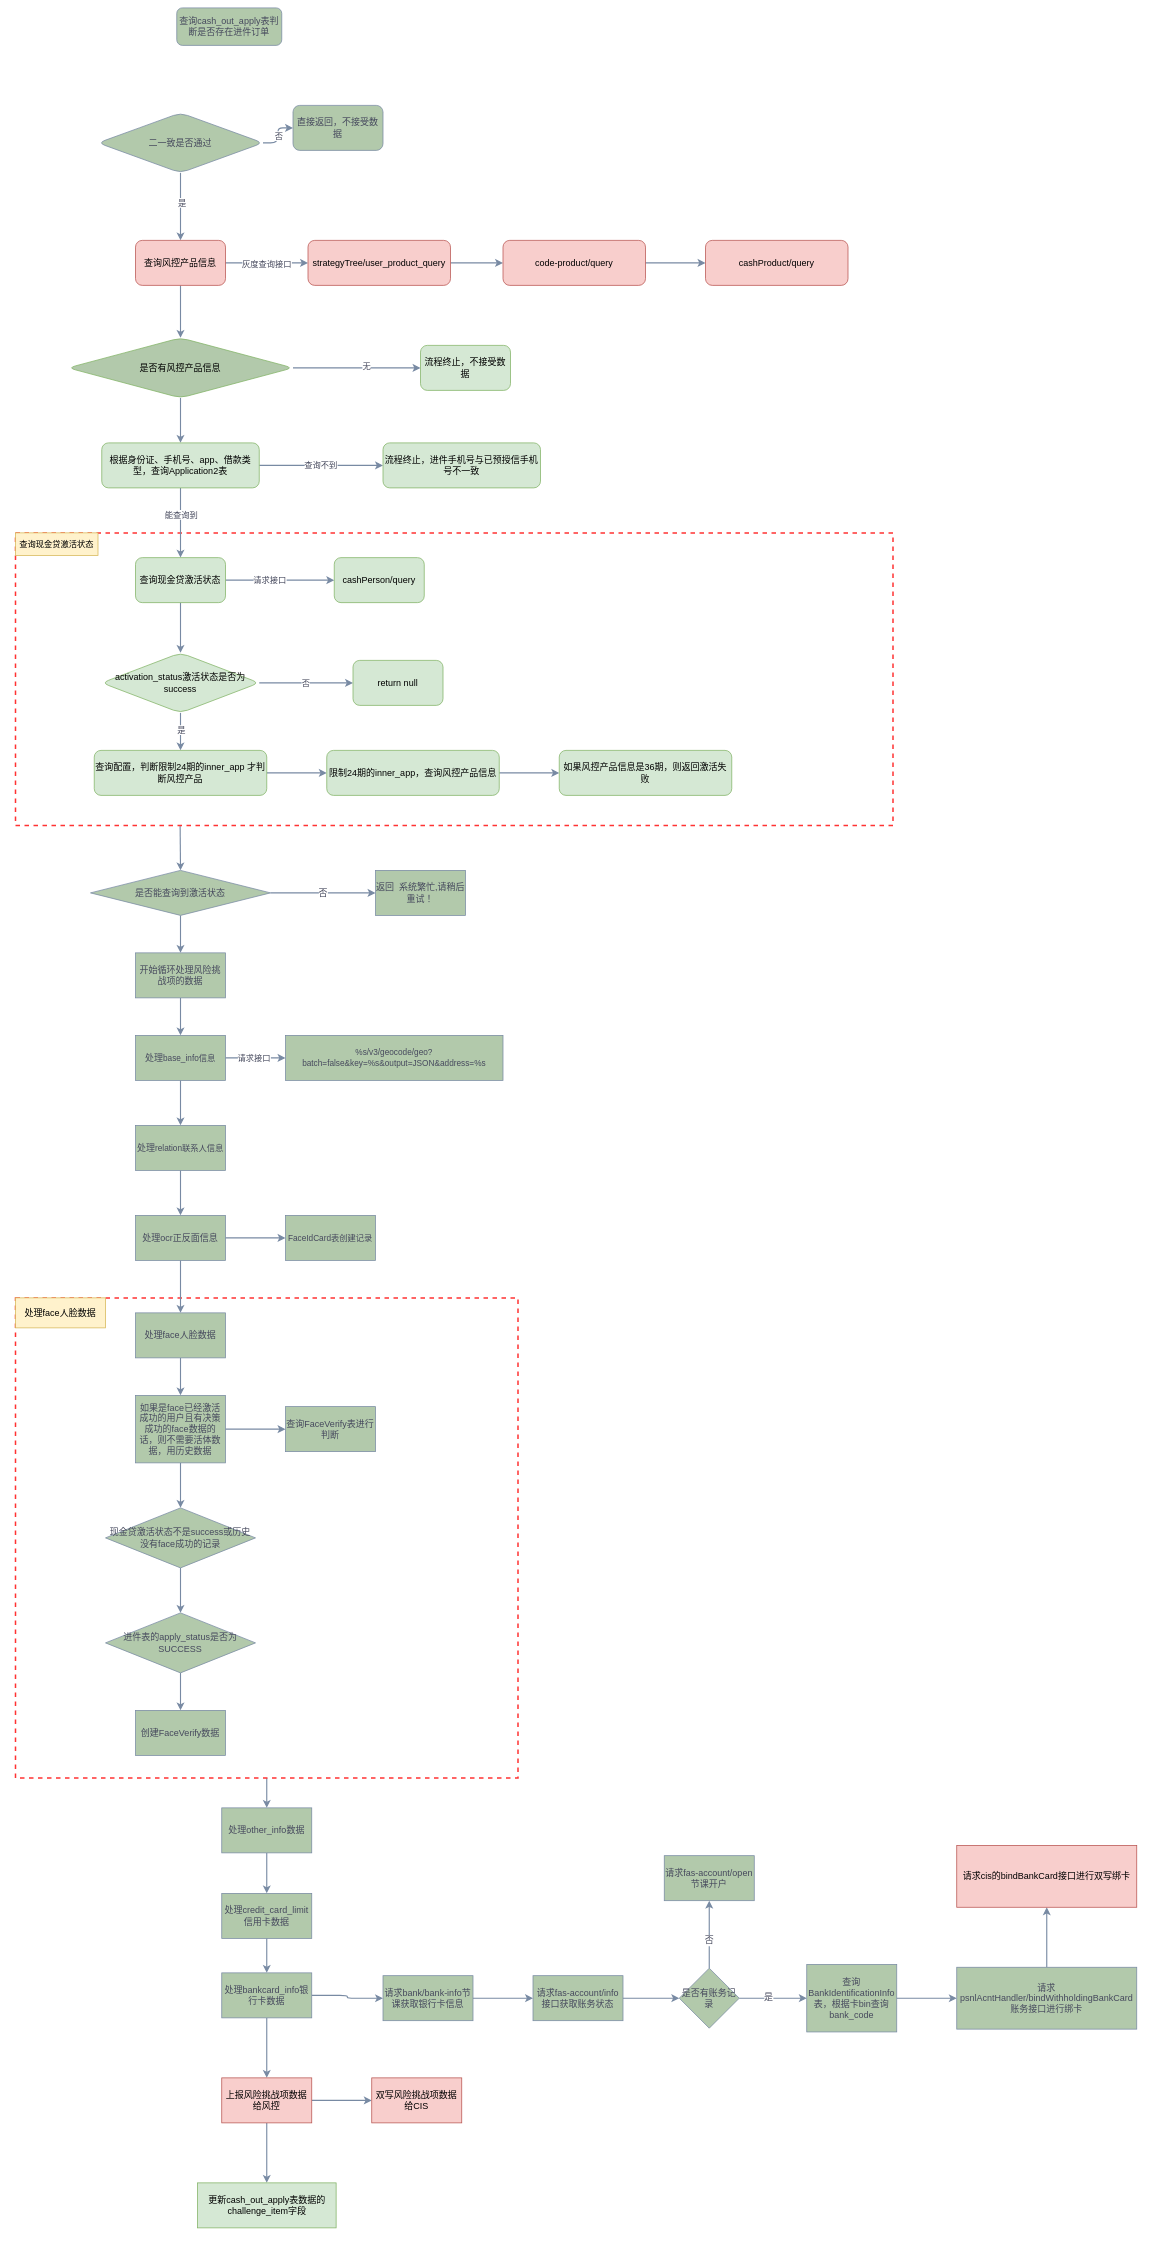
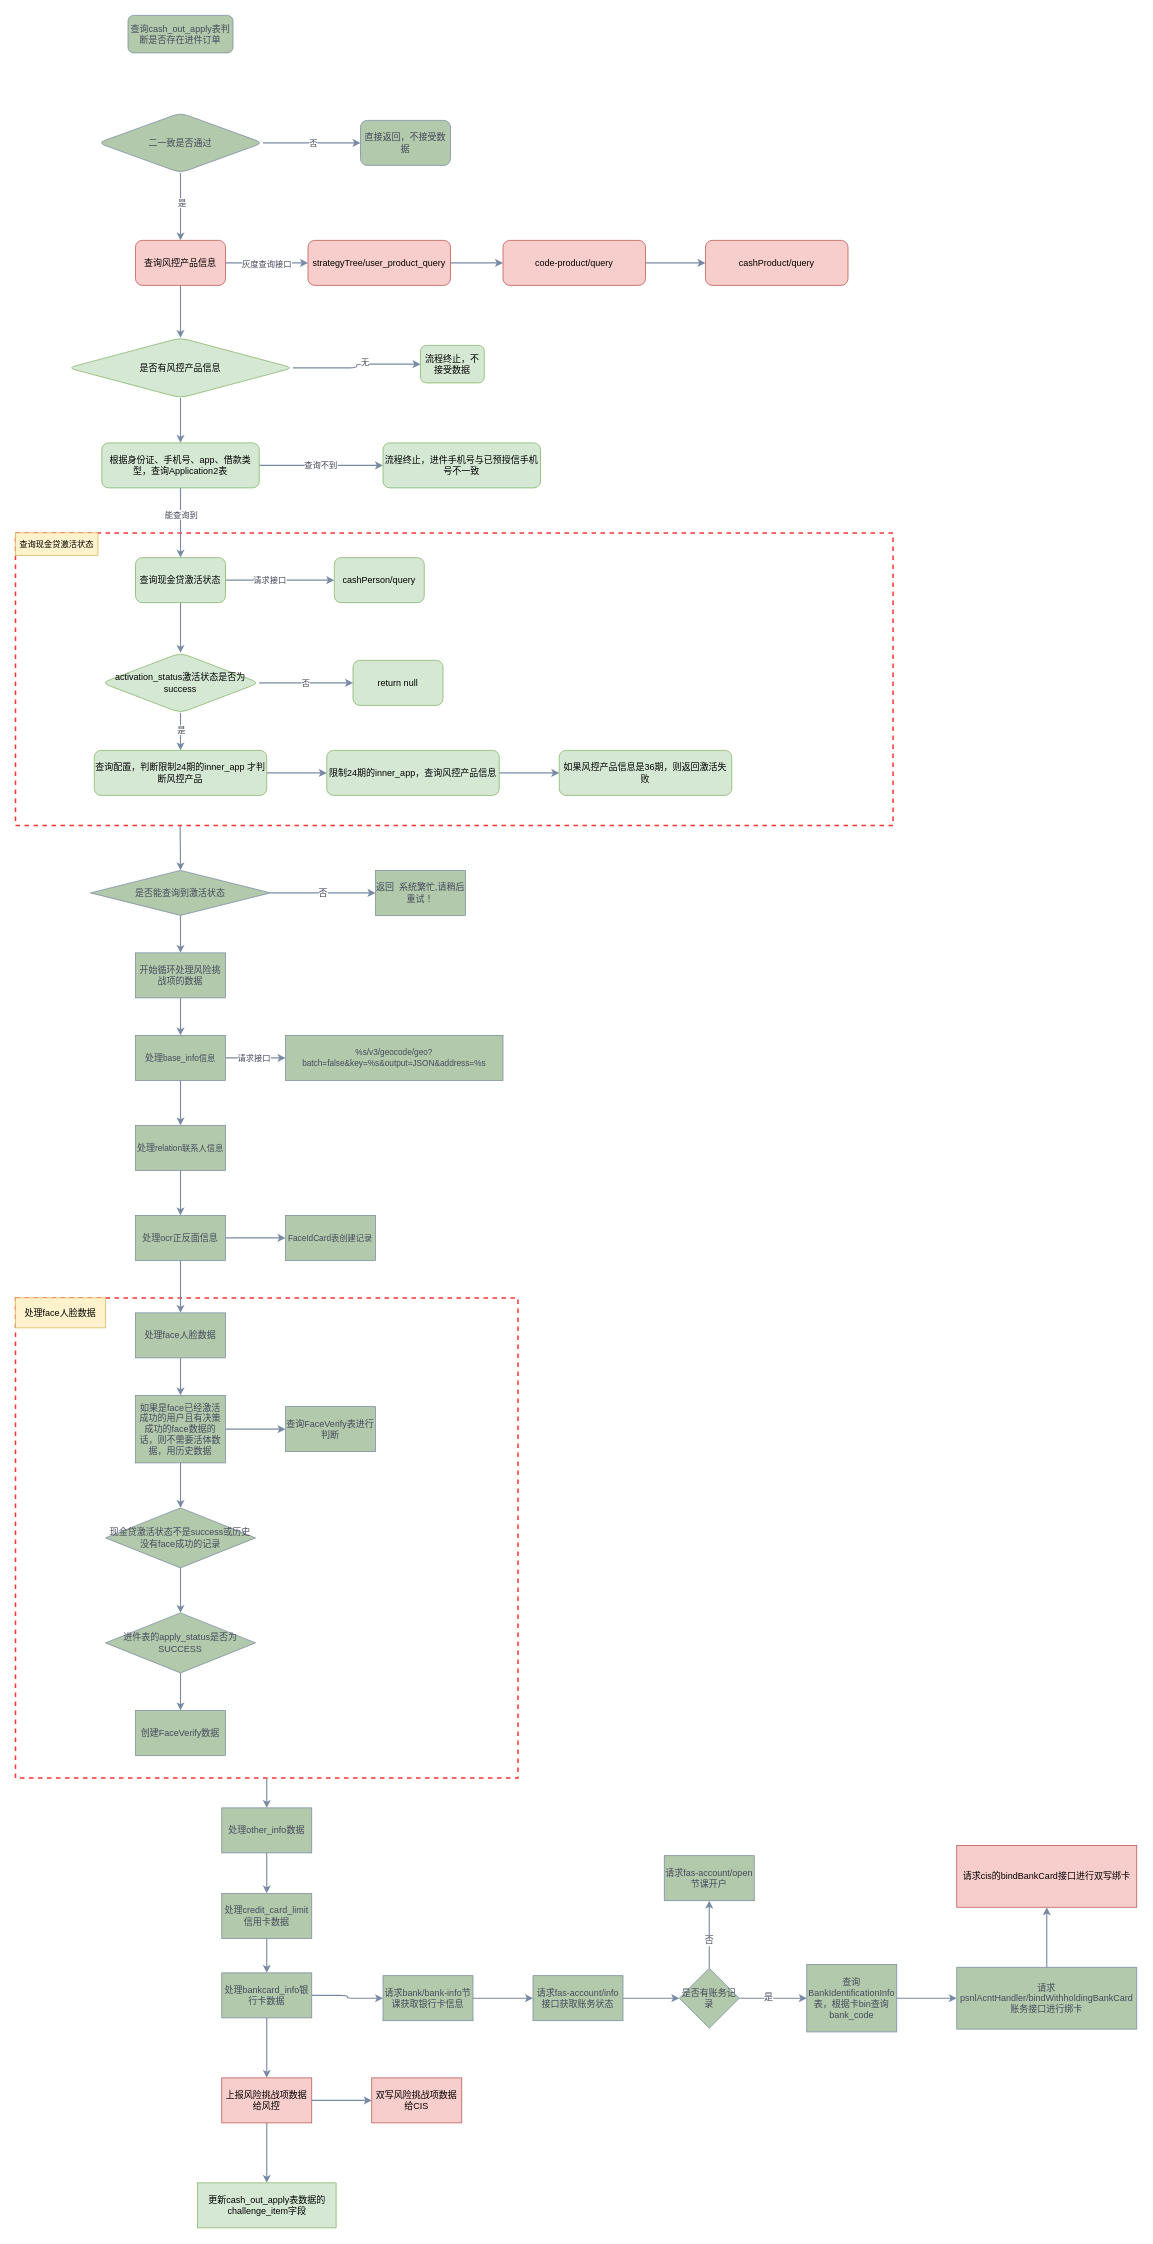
node "查询cash_out_apply表判断是否存在进件订单": moved (229, 27) -> (180, 34)
node "直接返回，不接受数据": moved (338, 128) -> (405, 143)
node "是否有风控产品信息": fillcolor #b2c9ab -> #d5e8d4
node "流程终止，不接受数据": size 90x45 -> 64x38
